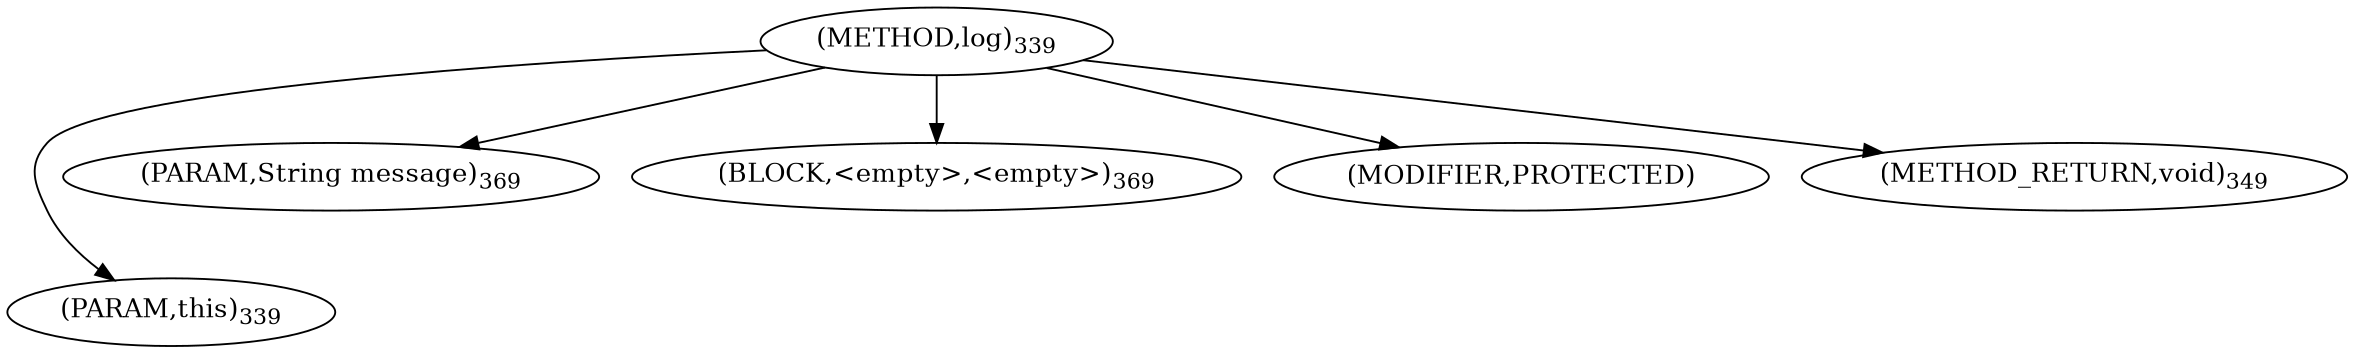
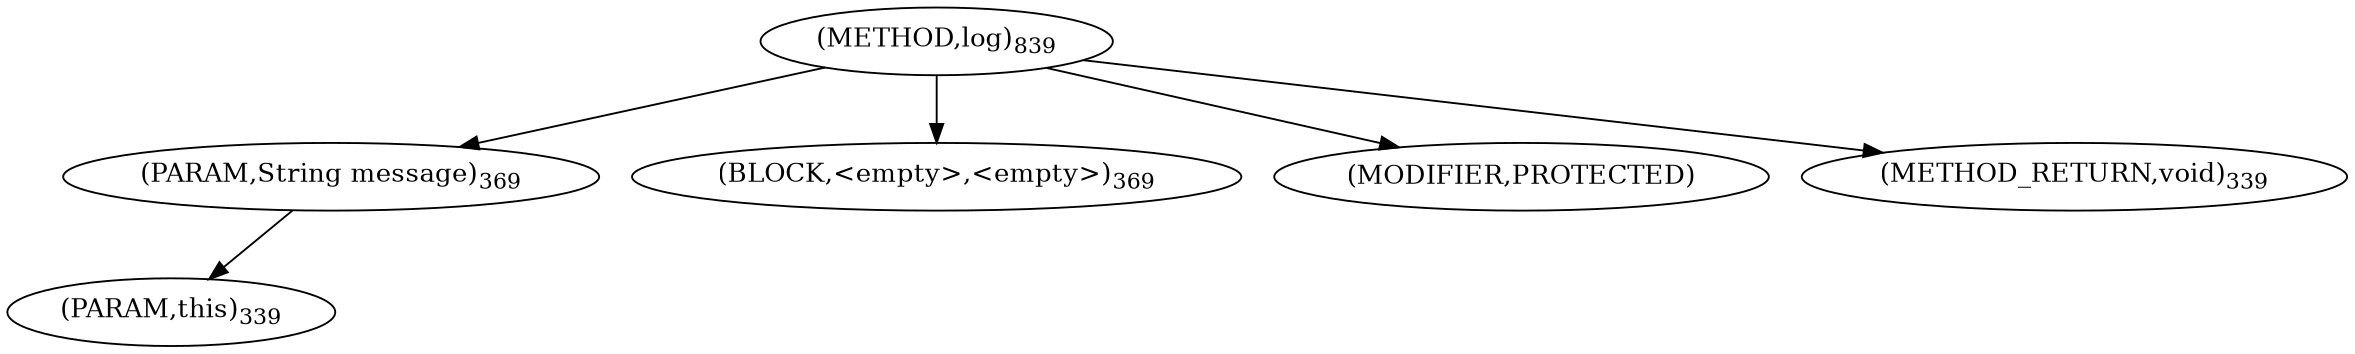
node "(METHOD,log)": text "339" -> "839"
edge "(METHOD,log)" -> "(PARAM,this)": now "(PARAM,String message)" -> "(PARAM,this)"
node "(METHOD_RETURN,void)": text "349" -> "339"
